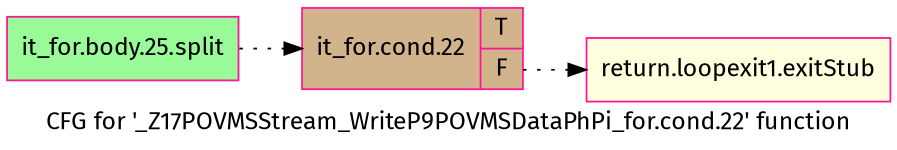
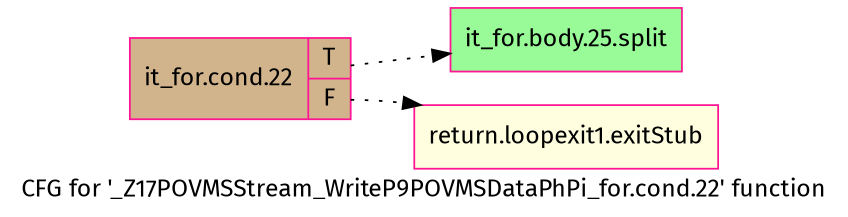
edge "it_for.body.25.split" -> "it_for.cond.22": reversed
